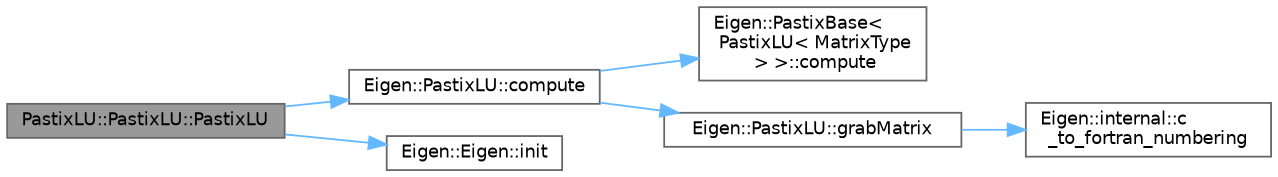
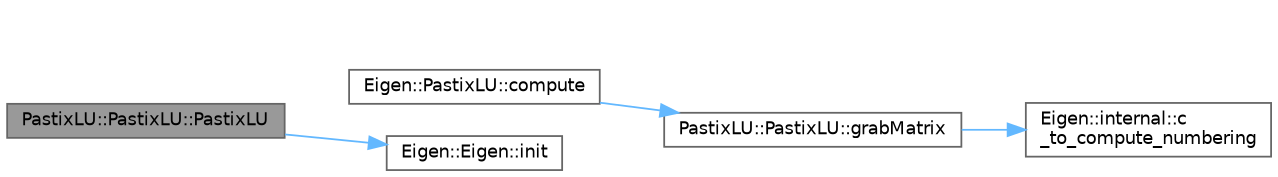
node "Eigen::PastixBase< PastixLU< MatrixType > >::compute": removed
edge "PastixLU::PastixLU::PastixLU" -> "Eigen::PastixLU::compute": removed
node "Eigen::PastixLU::grabMatrix": label "Eigen::PastixLU::grabMatrix" -> "PastixLU::PastixLU::grabMatrix"
node "Eigen::internal::c _to_fortran_numbering": label "Eigen::internal::c _to_fortran_numbering" -> "Eigen::internal::c _to_compute_numbering"
